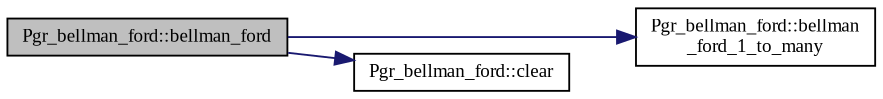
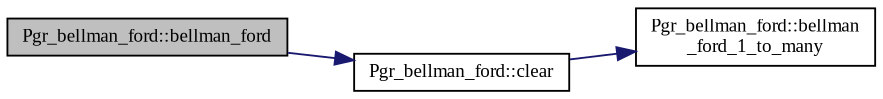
edge "Pgr_bellman_ford::bellman_ford" -> "Pgr_bellman_ford::bellman _ford_1_to_many": now "Pgr_bellman_ford::clear" -> "Pgr_bellman_ford::bellman _ford_1_to_many"
